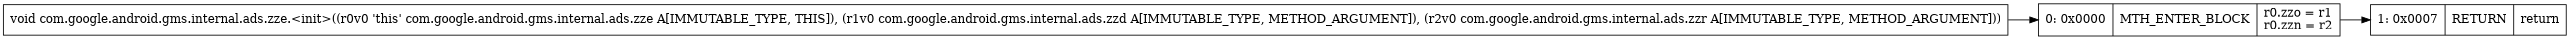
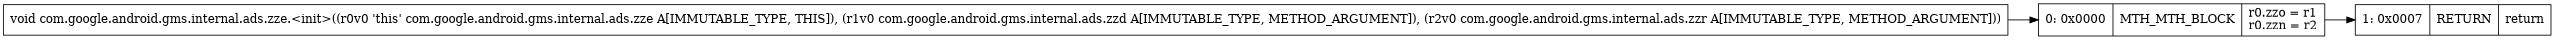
node "0: 0x0000": text "MTH_ENTER_BLOCK" -> "MTH_MTH_BLOCK"
